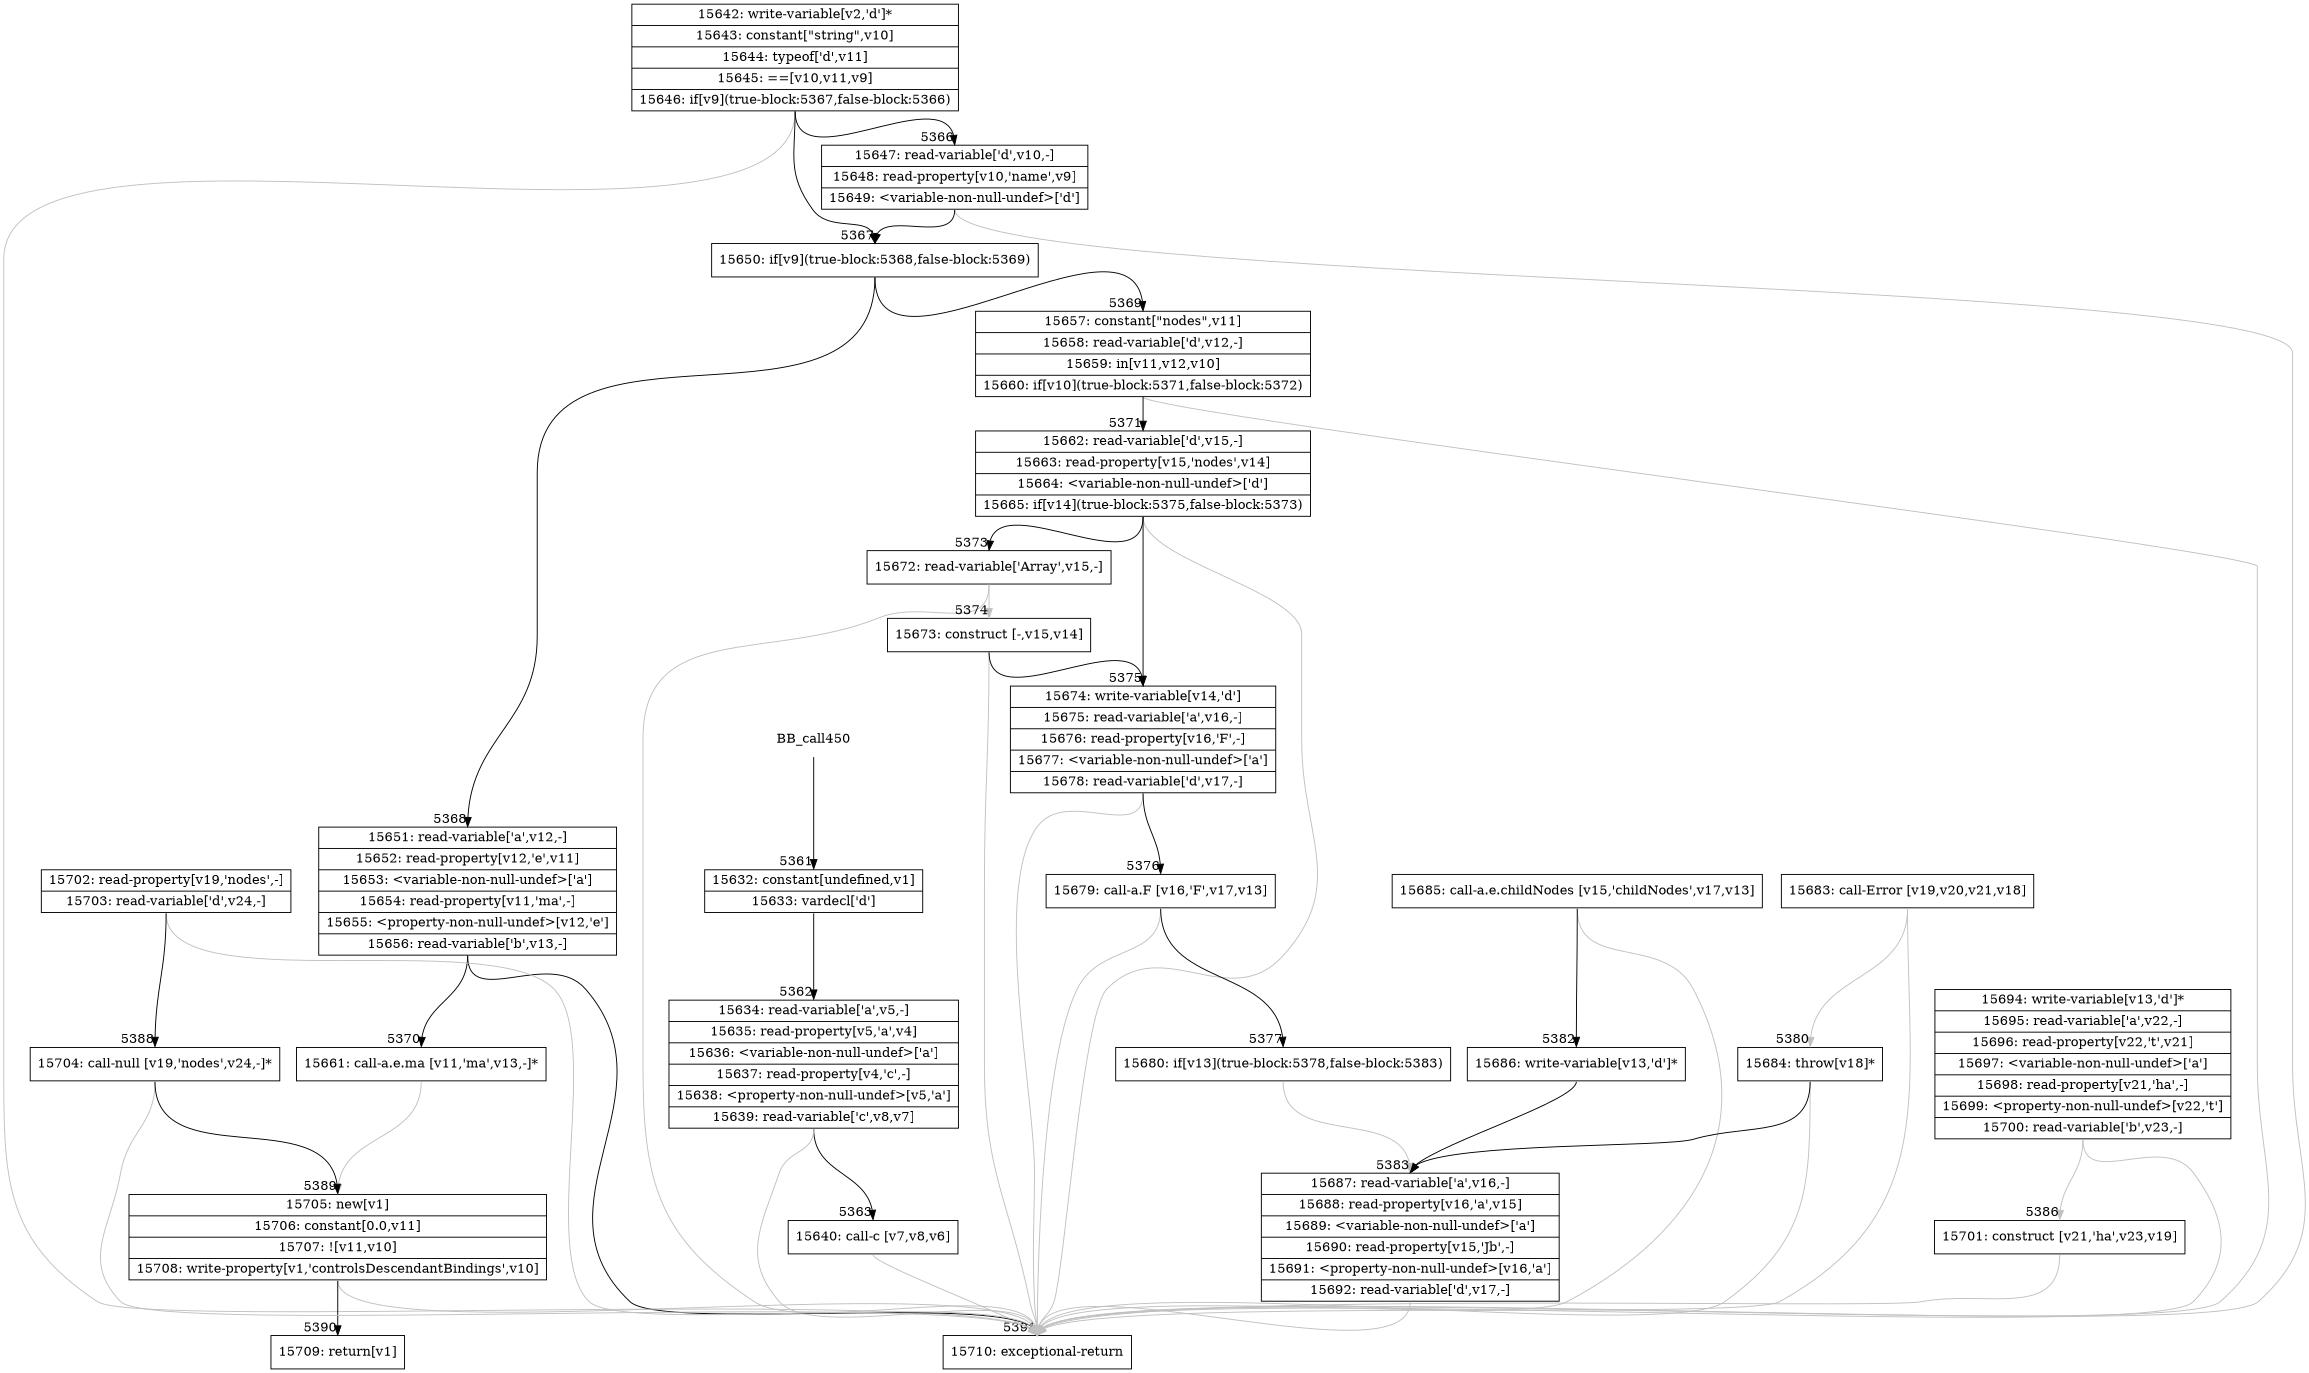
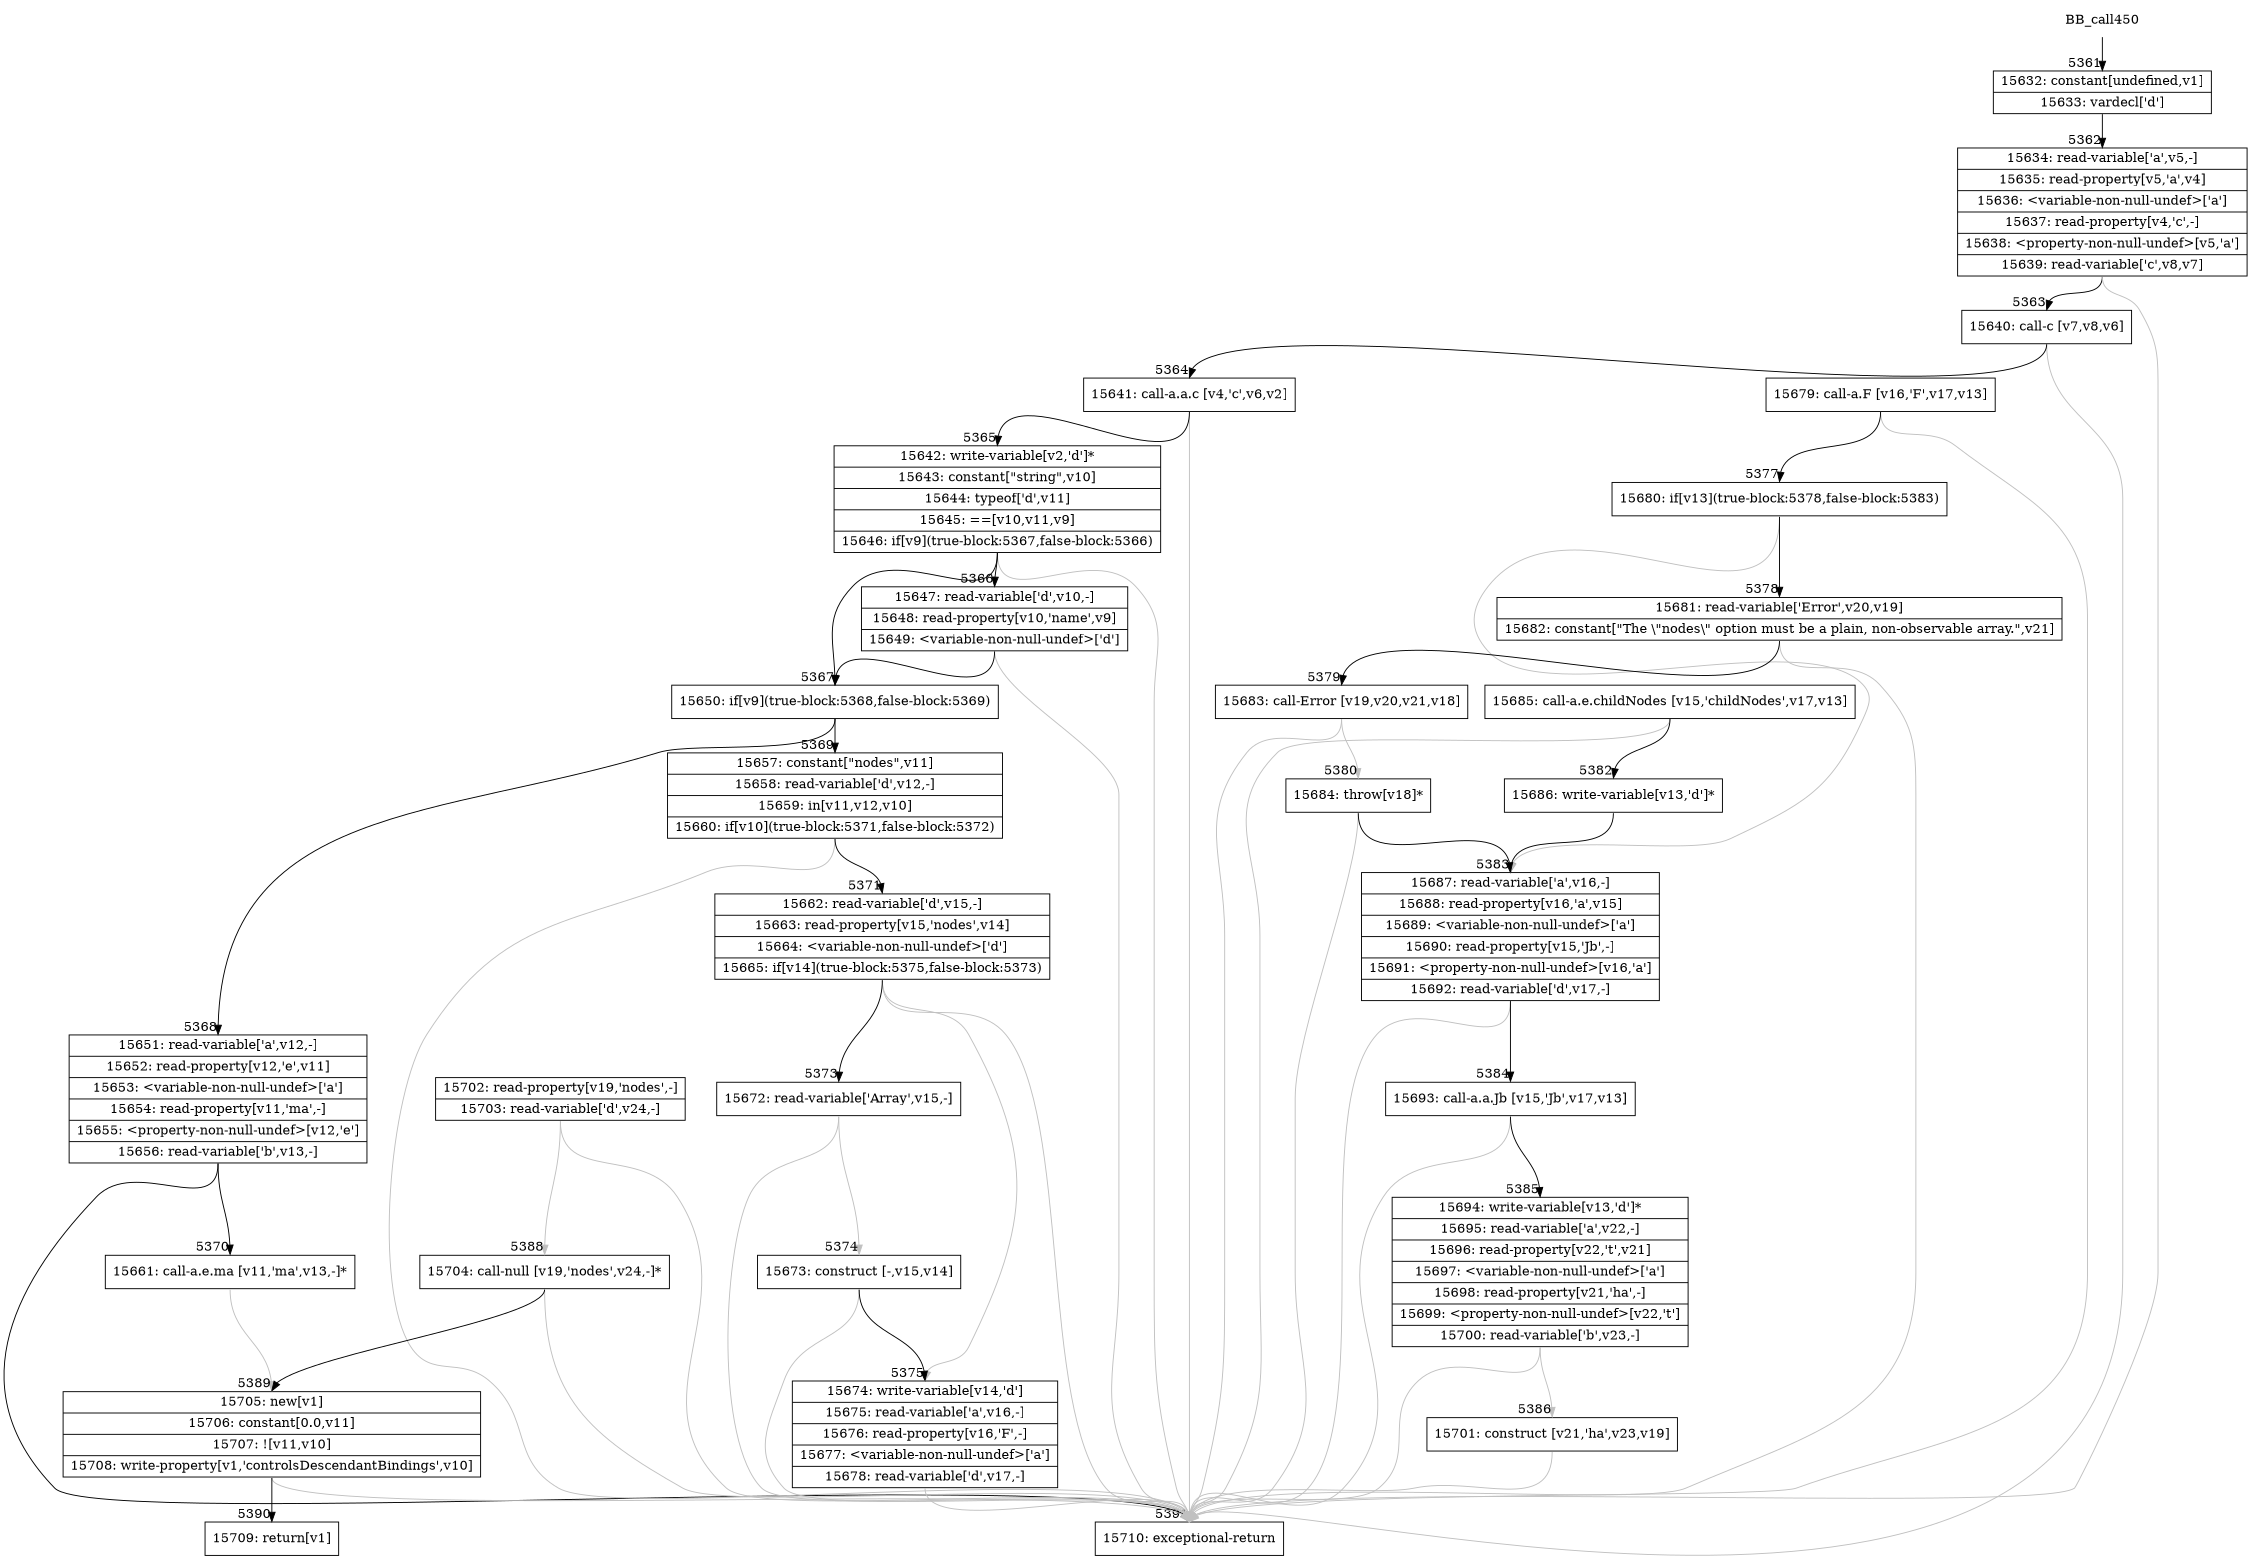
node "15641: call-a.a.c [v4,'c',v6,v2]": added
edge "15662: read-variable['d',v15,-]" -> "15674: write-variable[v14,'d']": color black -> gray
node "15681: read-variable['Error',v20,v19]": added
edge "15674: write-variable[v14,'d']" -> "15679: call-a.F [v16,'F',v17,v13]": removed
edge "15702: read-property[v19,'nodes',-]" -> "15704: call-null [v19,'nodes',v24,-]*": color black -> gray
node "15693: call-a.a.Jb [v15,'Jb',v17,v13]": added
